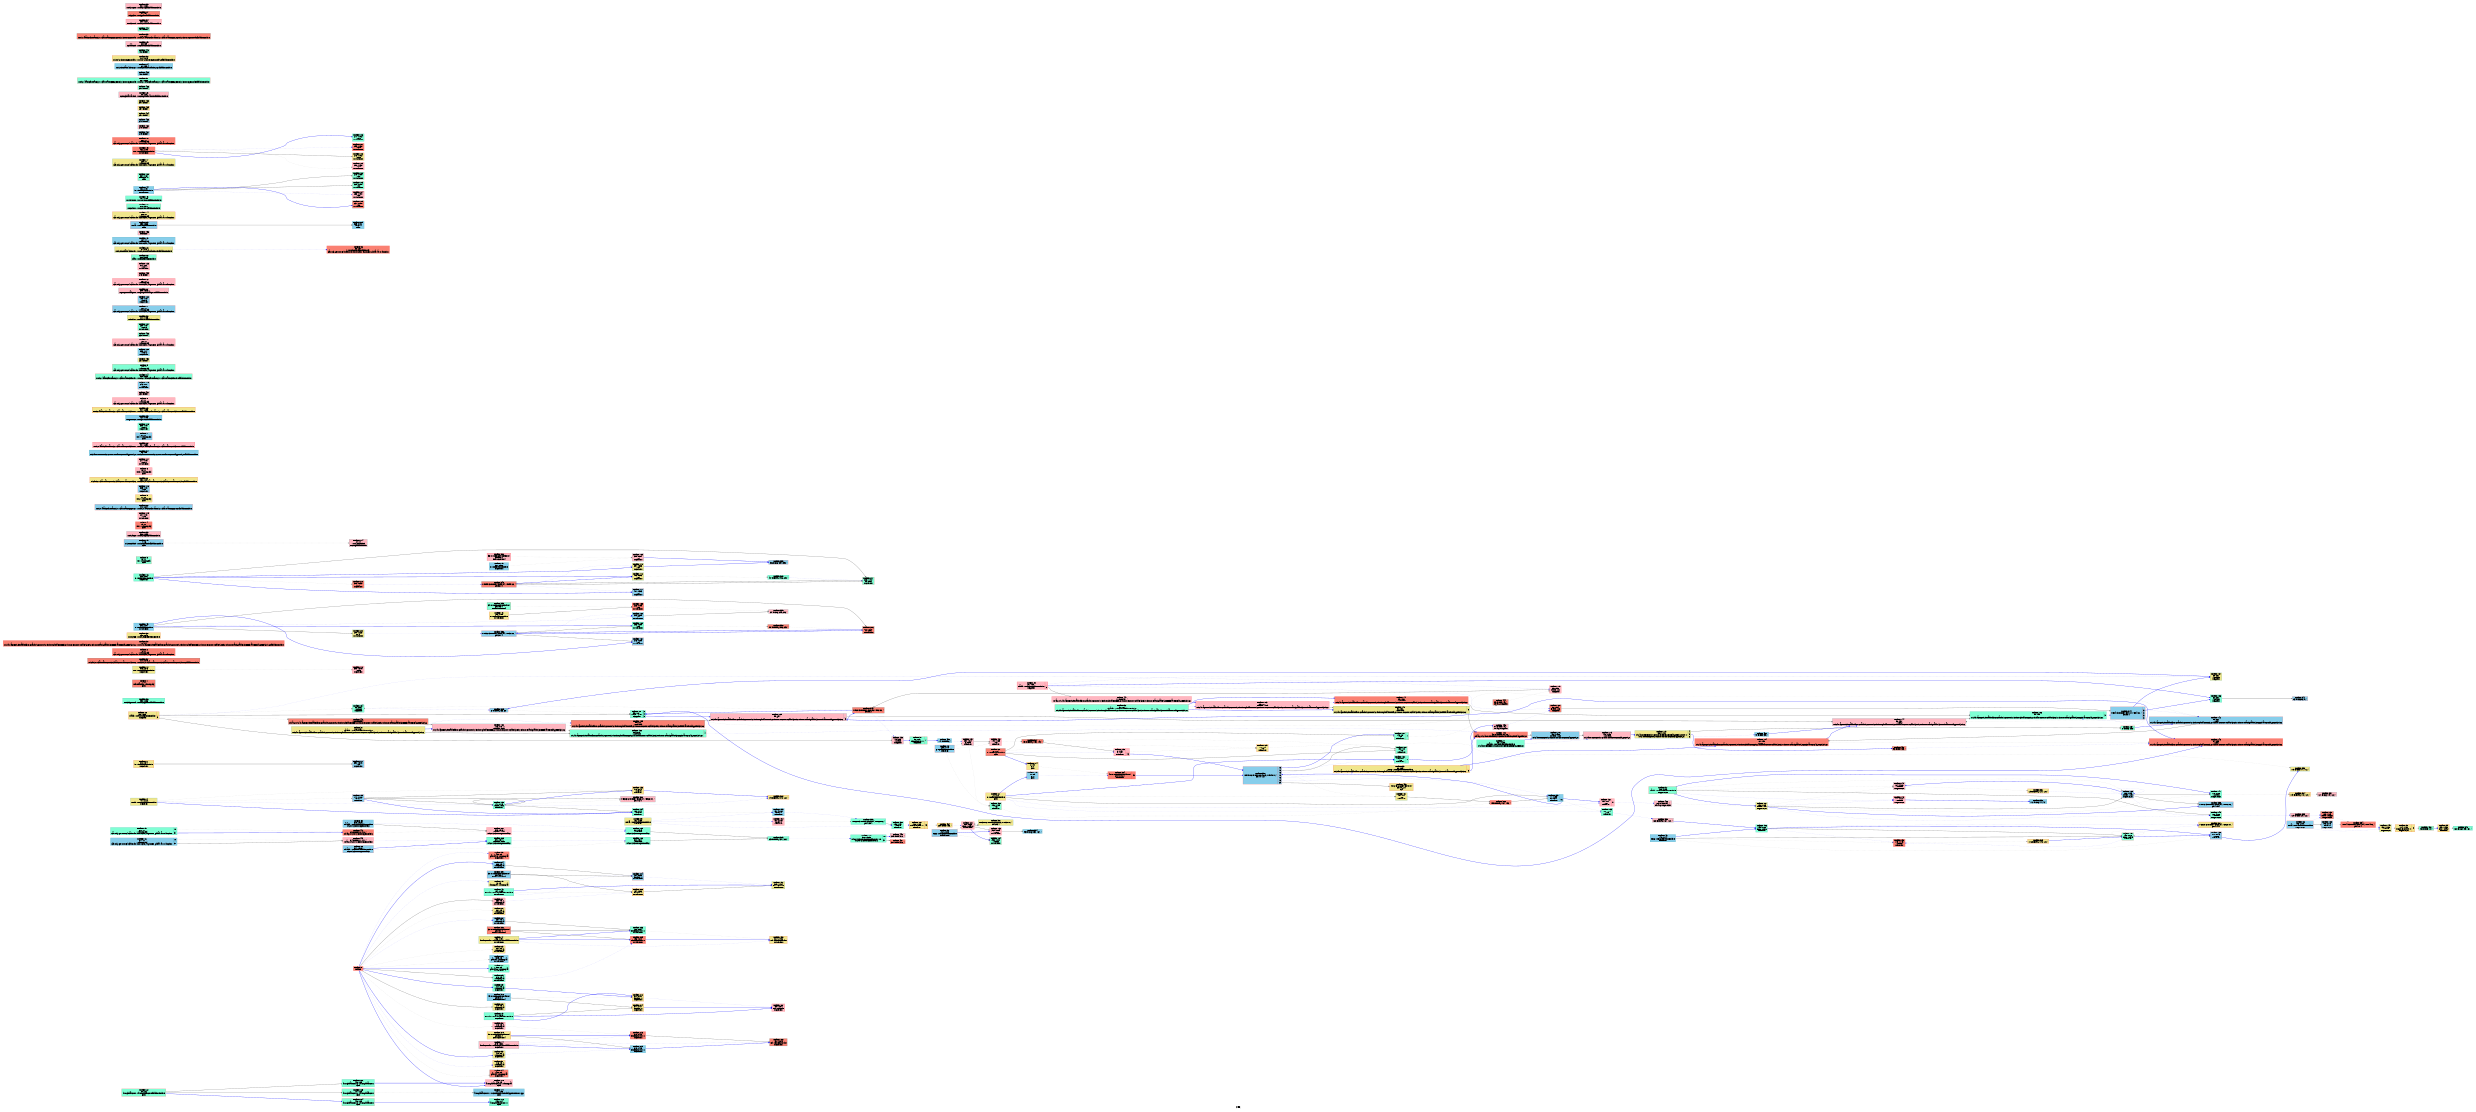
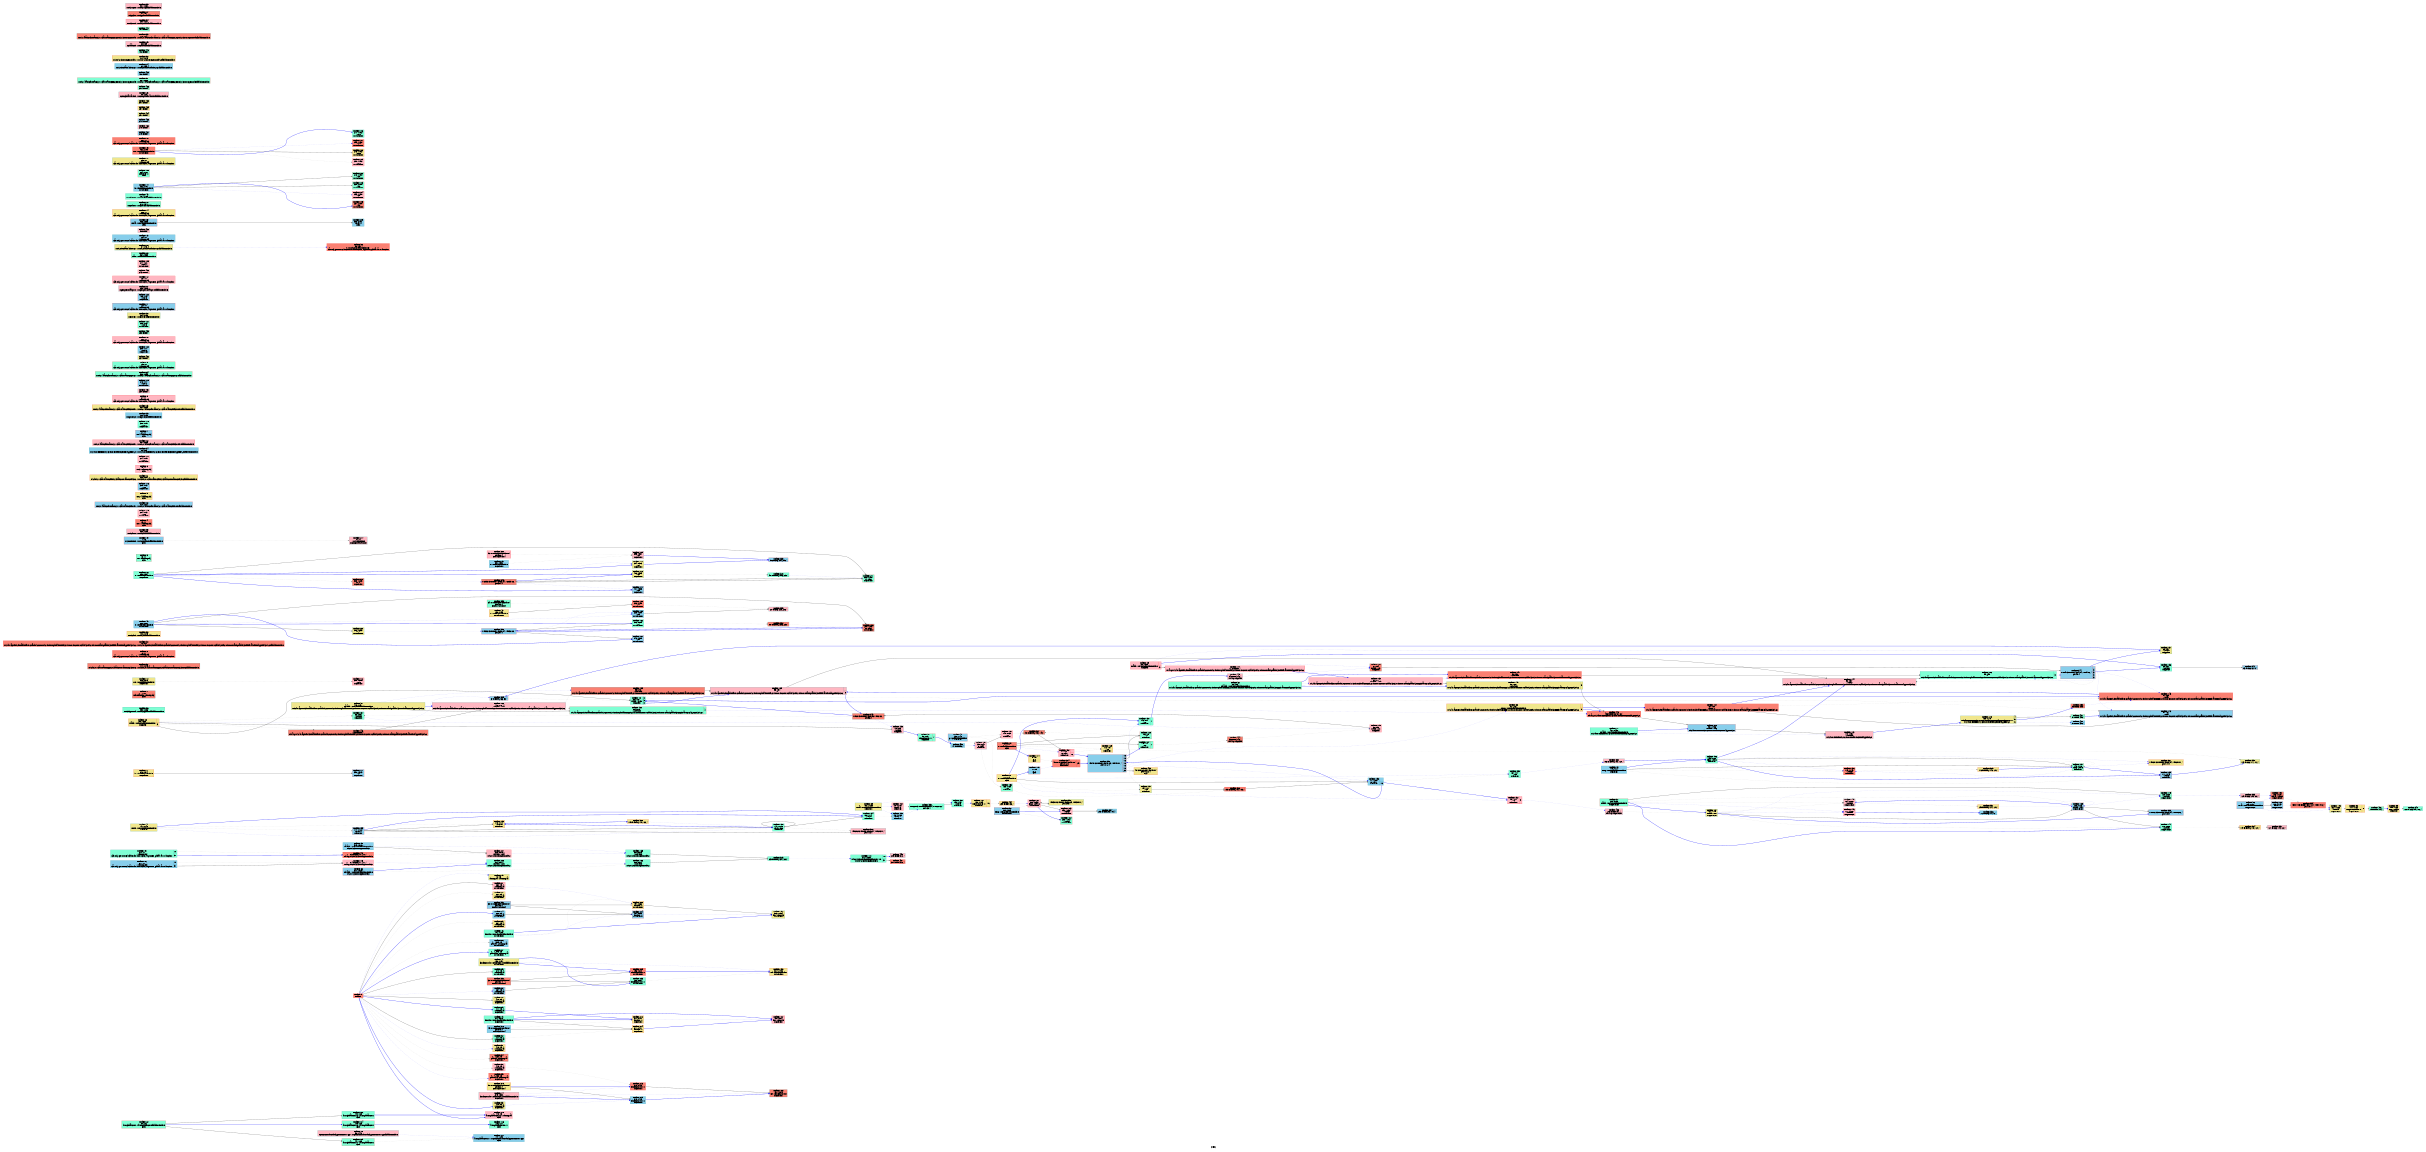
edge "NodeID: 450" -> "NodeID: 144": now "NodeID: 196" -> "NodeID: 144"
edge "NodeID: 198" -> "NodeID: 322": reversed
node "NodeID: 92": added
node "NodeID: 78": added
